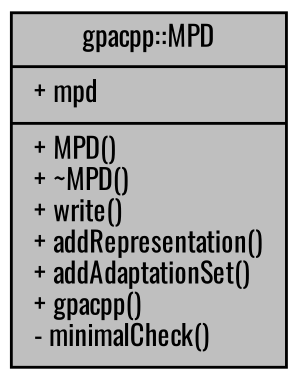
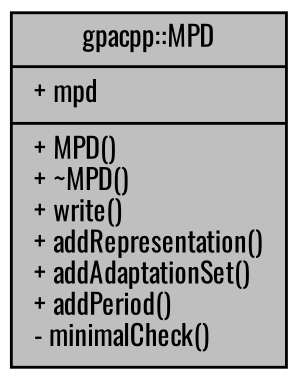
node "gpacpp::MPD": text "+ gpacpp()" -> "+ addPeriod()"
